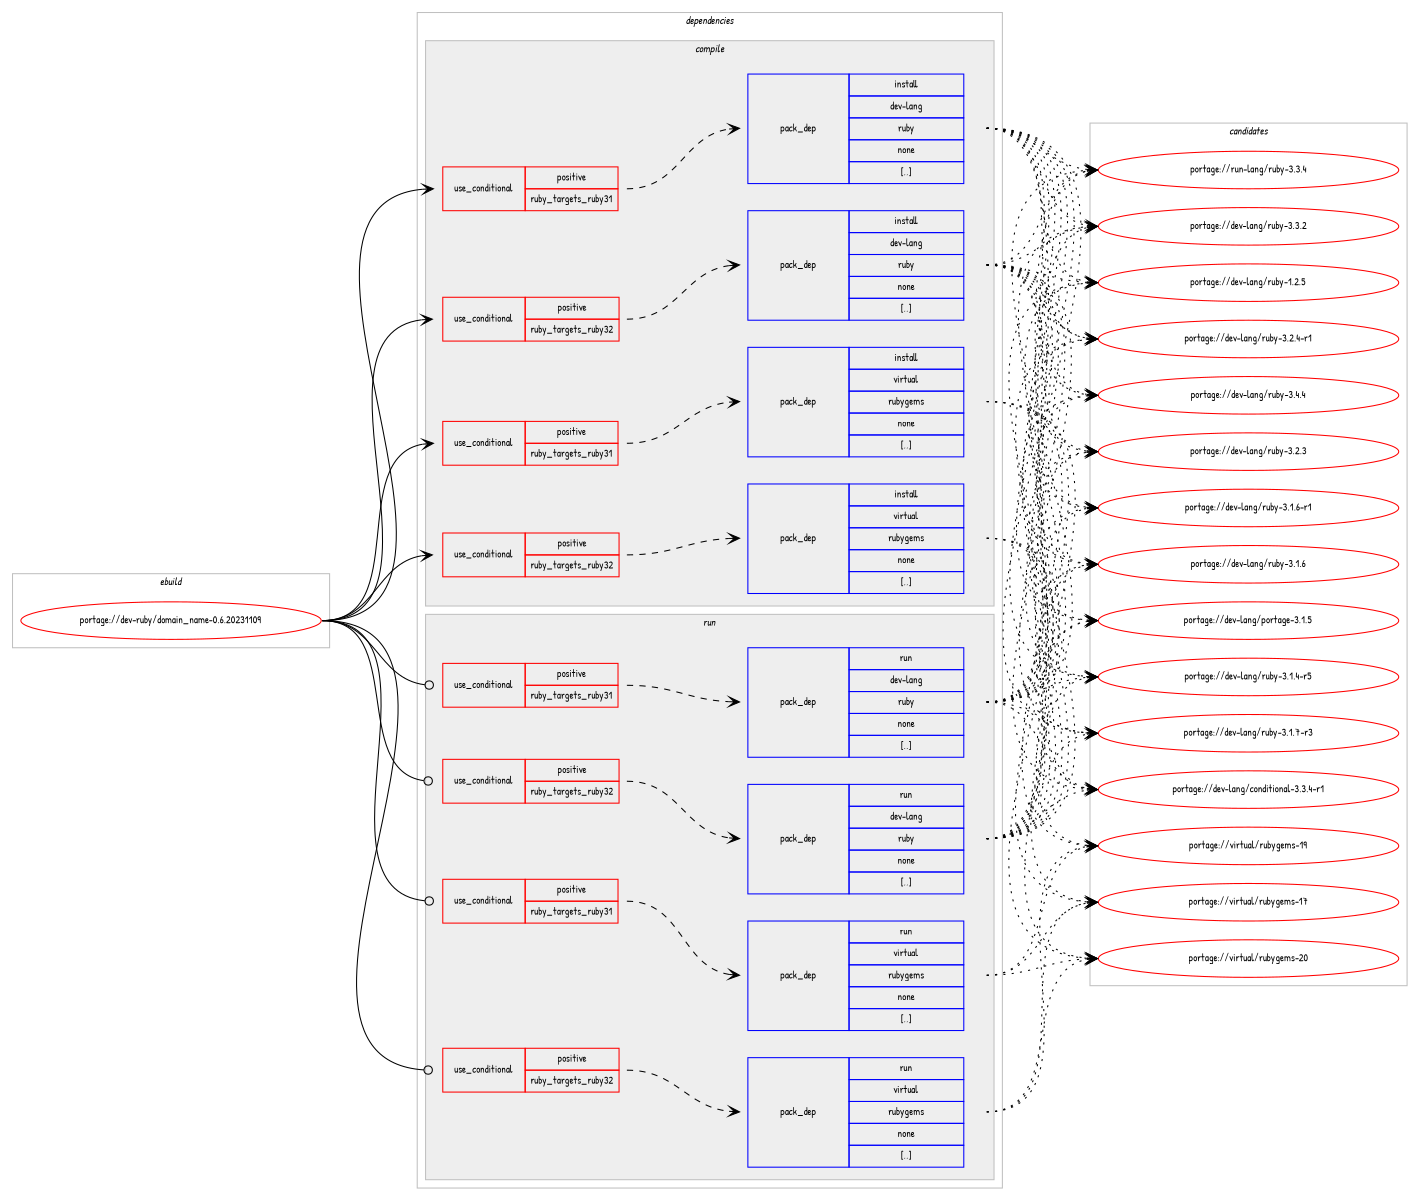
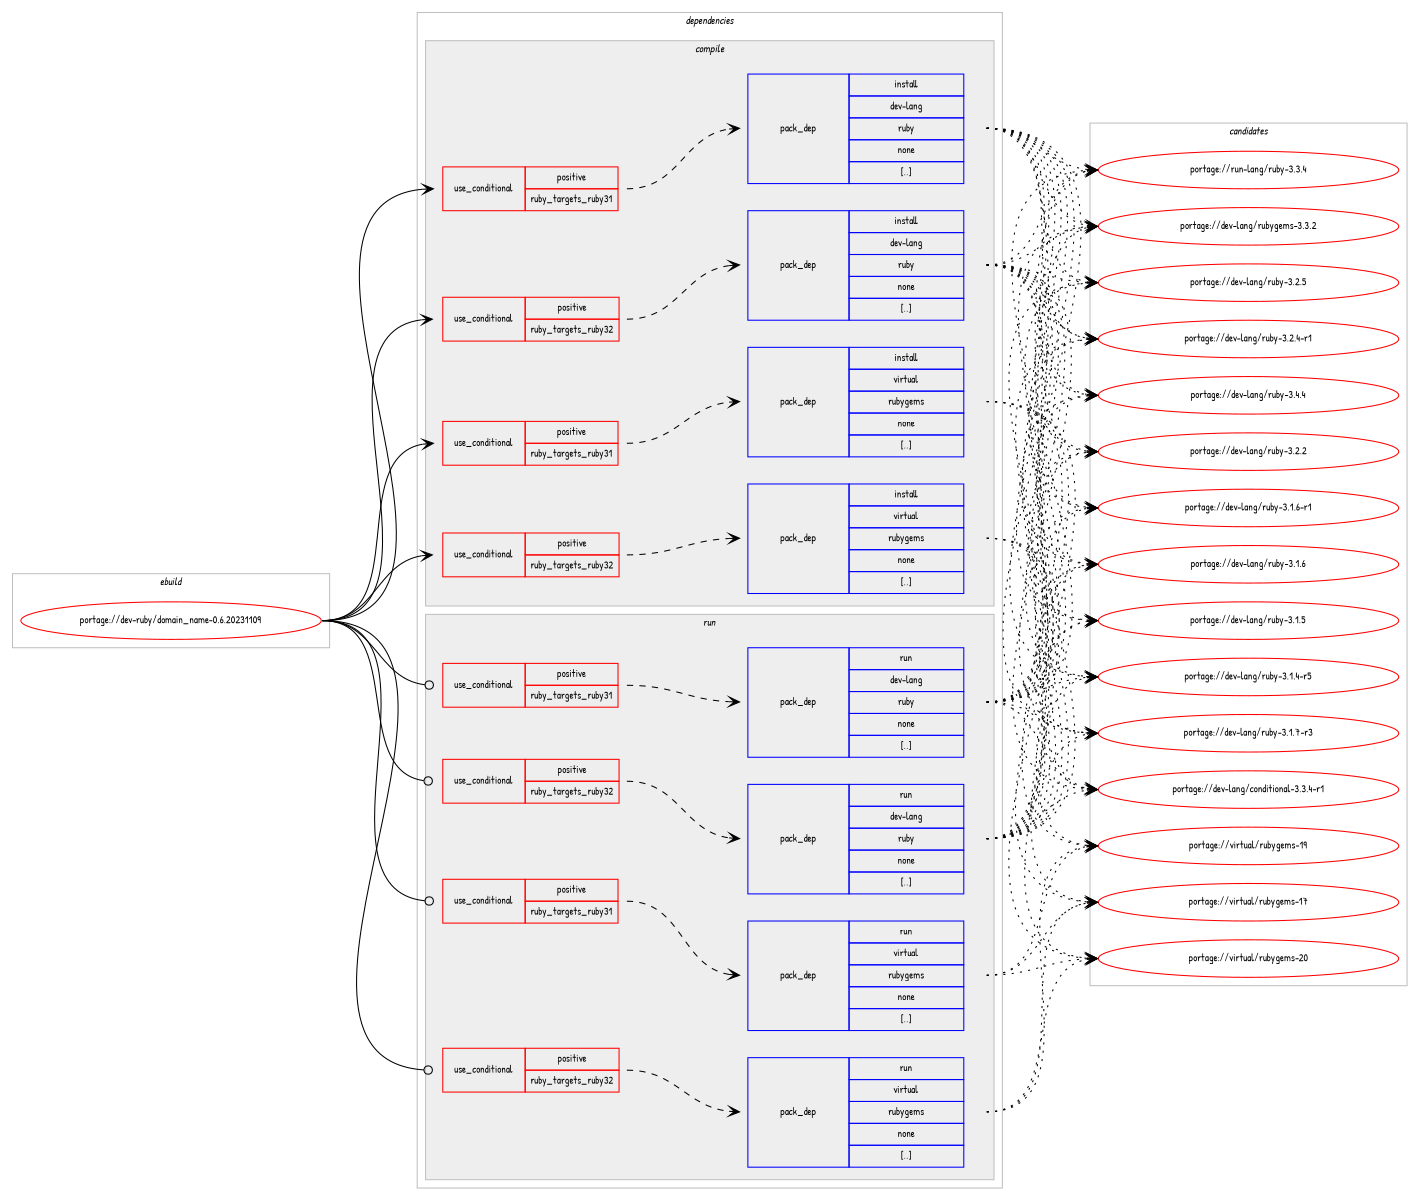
node "portage://dev-lang/ruby-3.3.2": label "portage://dev-lang/ruby-3.3.2" -> "portage://dev-lang/rubygems-3.3.2"
node "portage://dev-lang/ruby-1.2.5": label "portage://dev-lang/ruby-1.2.5" -> "portage://dev-lang/ruby-3.2.5"
node "portage://dev-lang/ruby-3.2.3": label "portage://dev-lang/ruby-3.2.3" -> "portage://dev-lang/ruby-3.2.2"
node "portage://dev-lang/portage-3.1.5": label "portage://dev-lang/portage-3.1.5" -> "portage://dev-lang/ruby-3.1.5"
